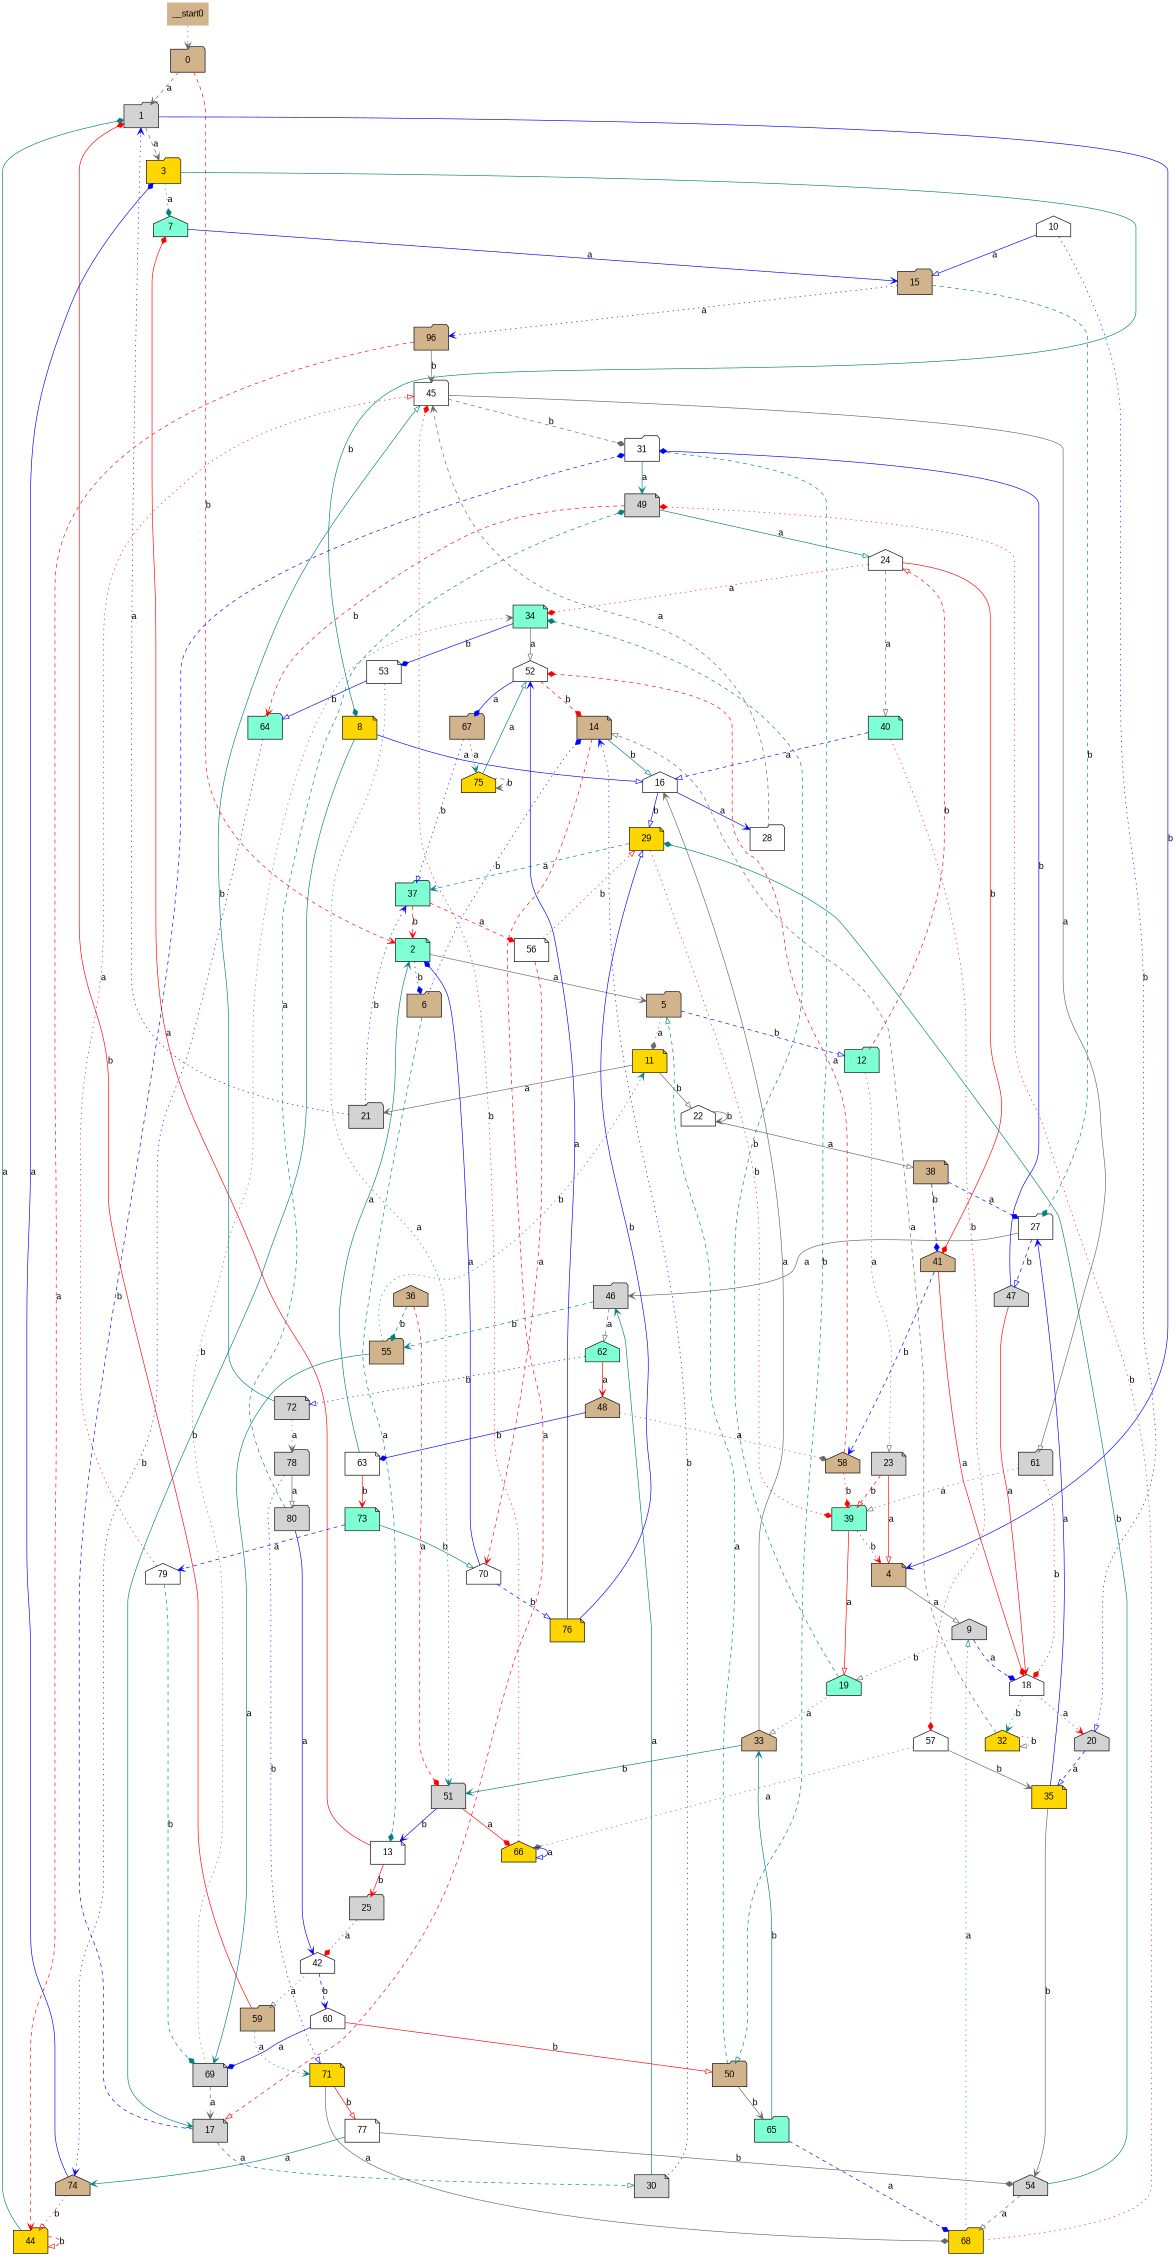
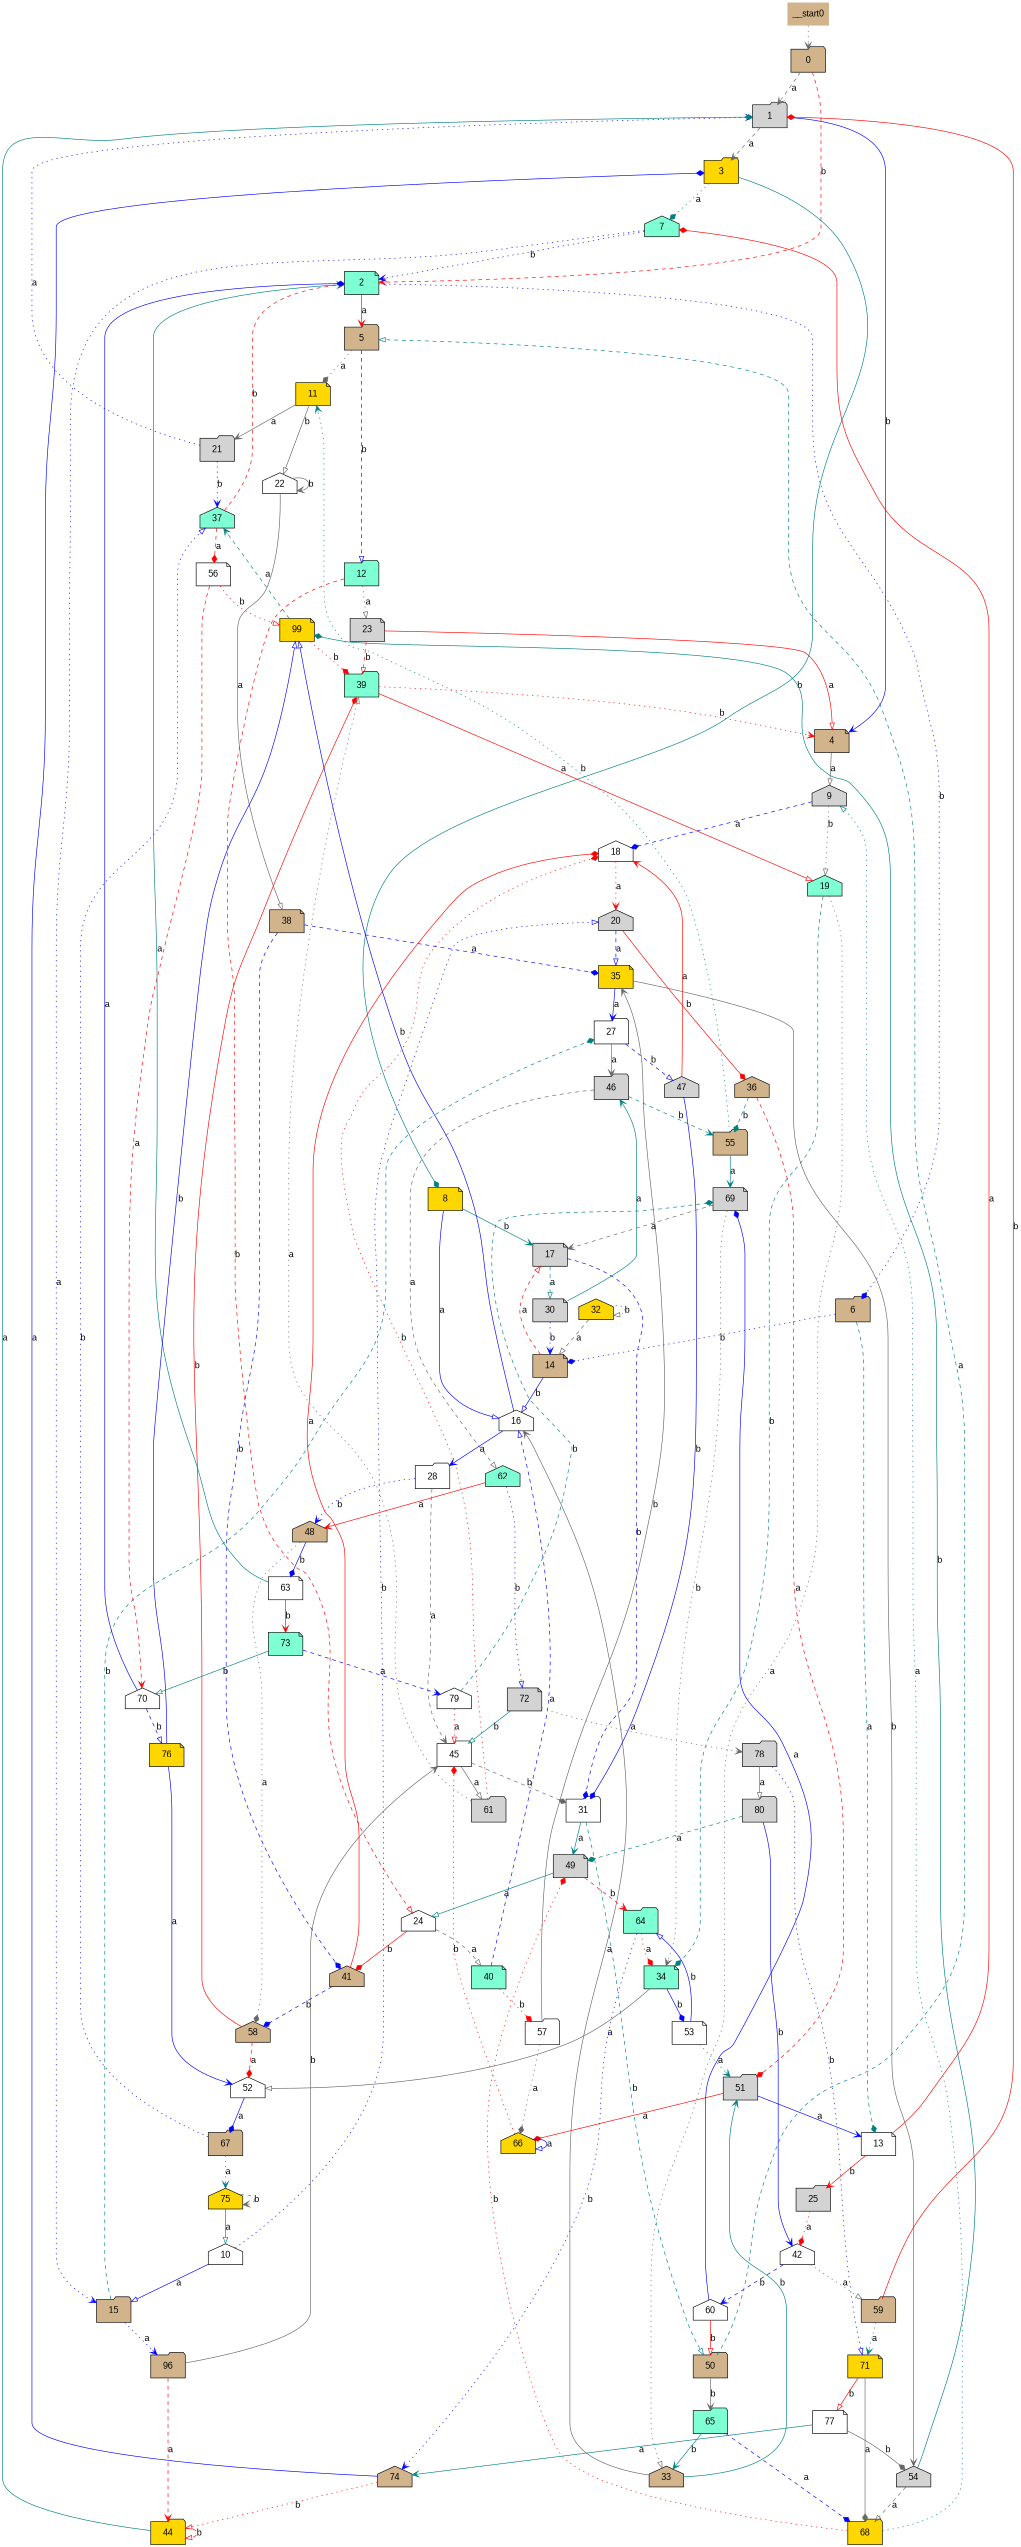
edge "7" -> "2": added, label "b"
edge "7" -> "15": style solid -> dotted
edge "24" -> "34": now "64" -> "34"
edge "52" -> "14": removed, label "b"
edge "75" -> "52": now "75" -> "10"
edge "14" -> "16": color teal -> blue
node "29": label "29" -> "99"
node "37": shape folder -> house
edge "2" -> "5": color gray40 -> red
edge "20" -> "36": added, label "b"
edge "38" -> "27": now "38" -> "35"
edge "41" -> "58": arrowhead vee -> diamond
edge "58" -> "39": style dotted -> solid
edge "28" -> "48": added, label "b"
edge "18" -> "32": removed, label "b"
edge "80" -> "42": label "a" -> "b"
node "57": shape house -> folder
edge "51" -> "13": label "b" -> "a"
